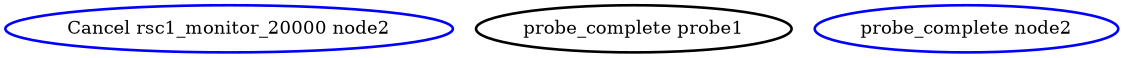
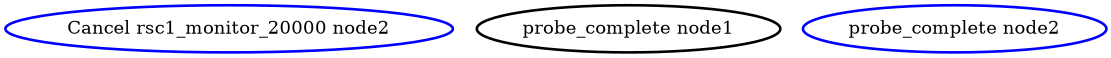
node "probe_complete probe1": label "probe_complete probe1" -> "probe_complete node1"
